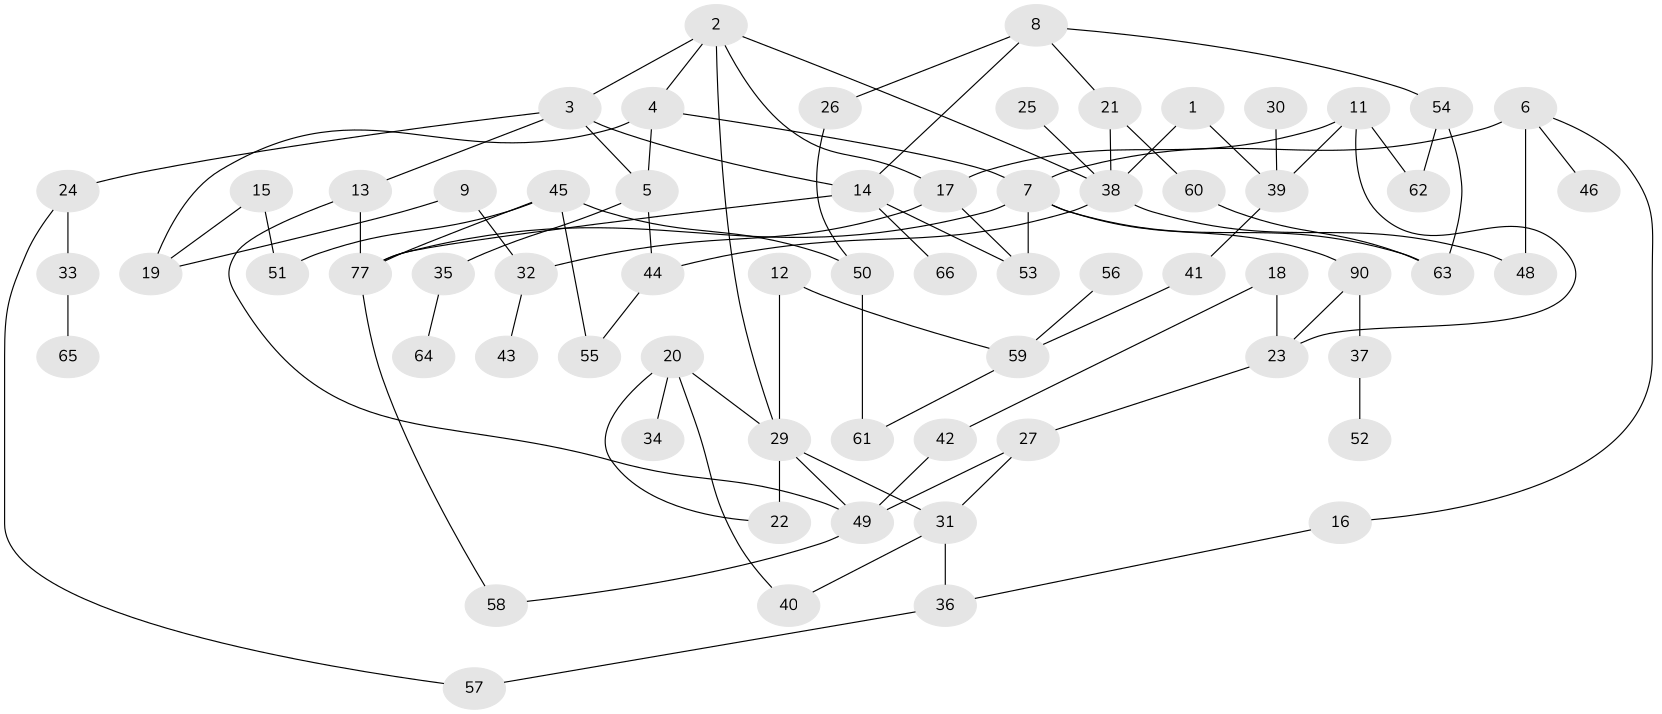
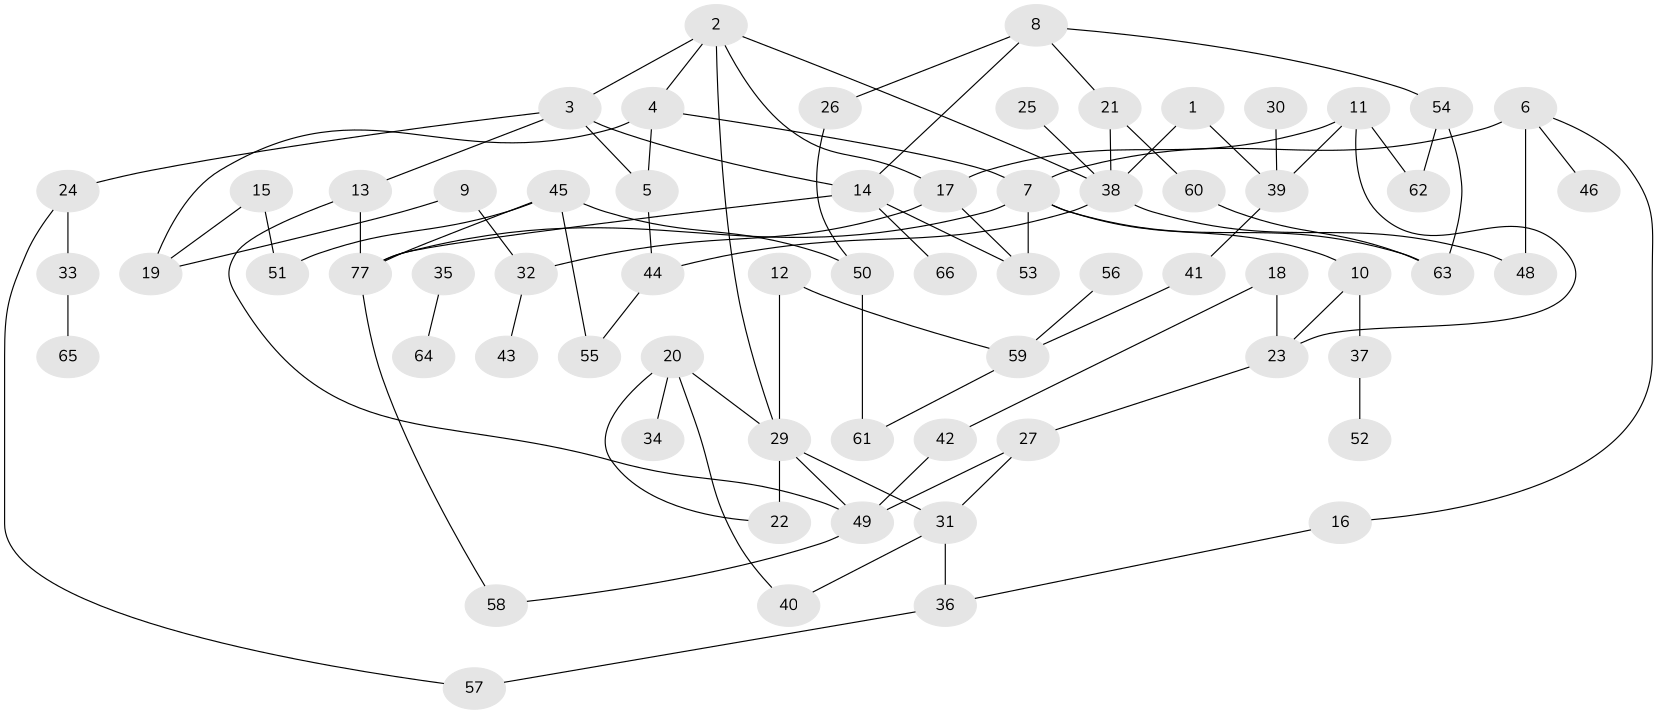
edge "5" -- "35": removed
node "90": label "90" -> "10"
